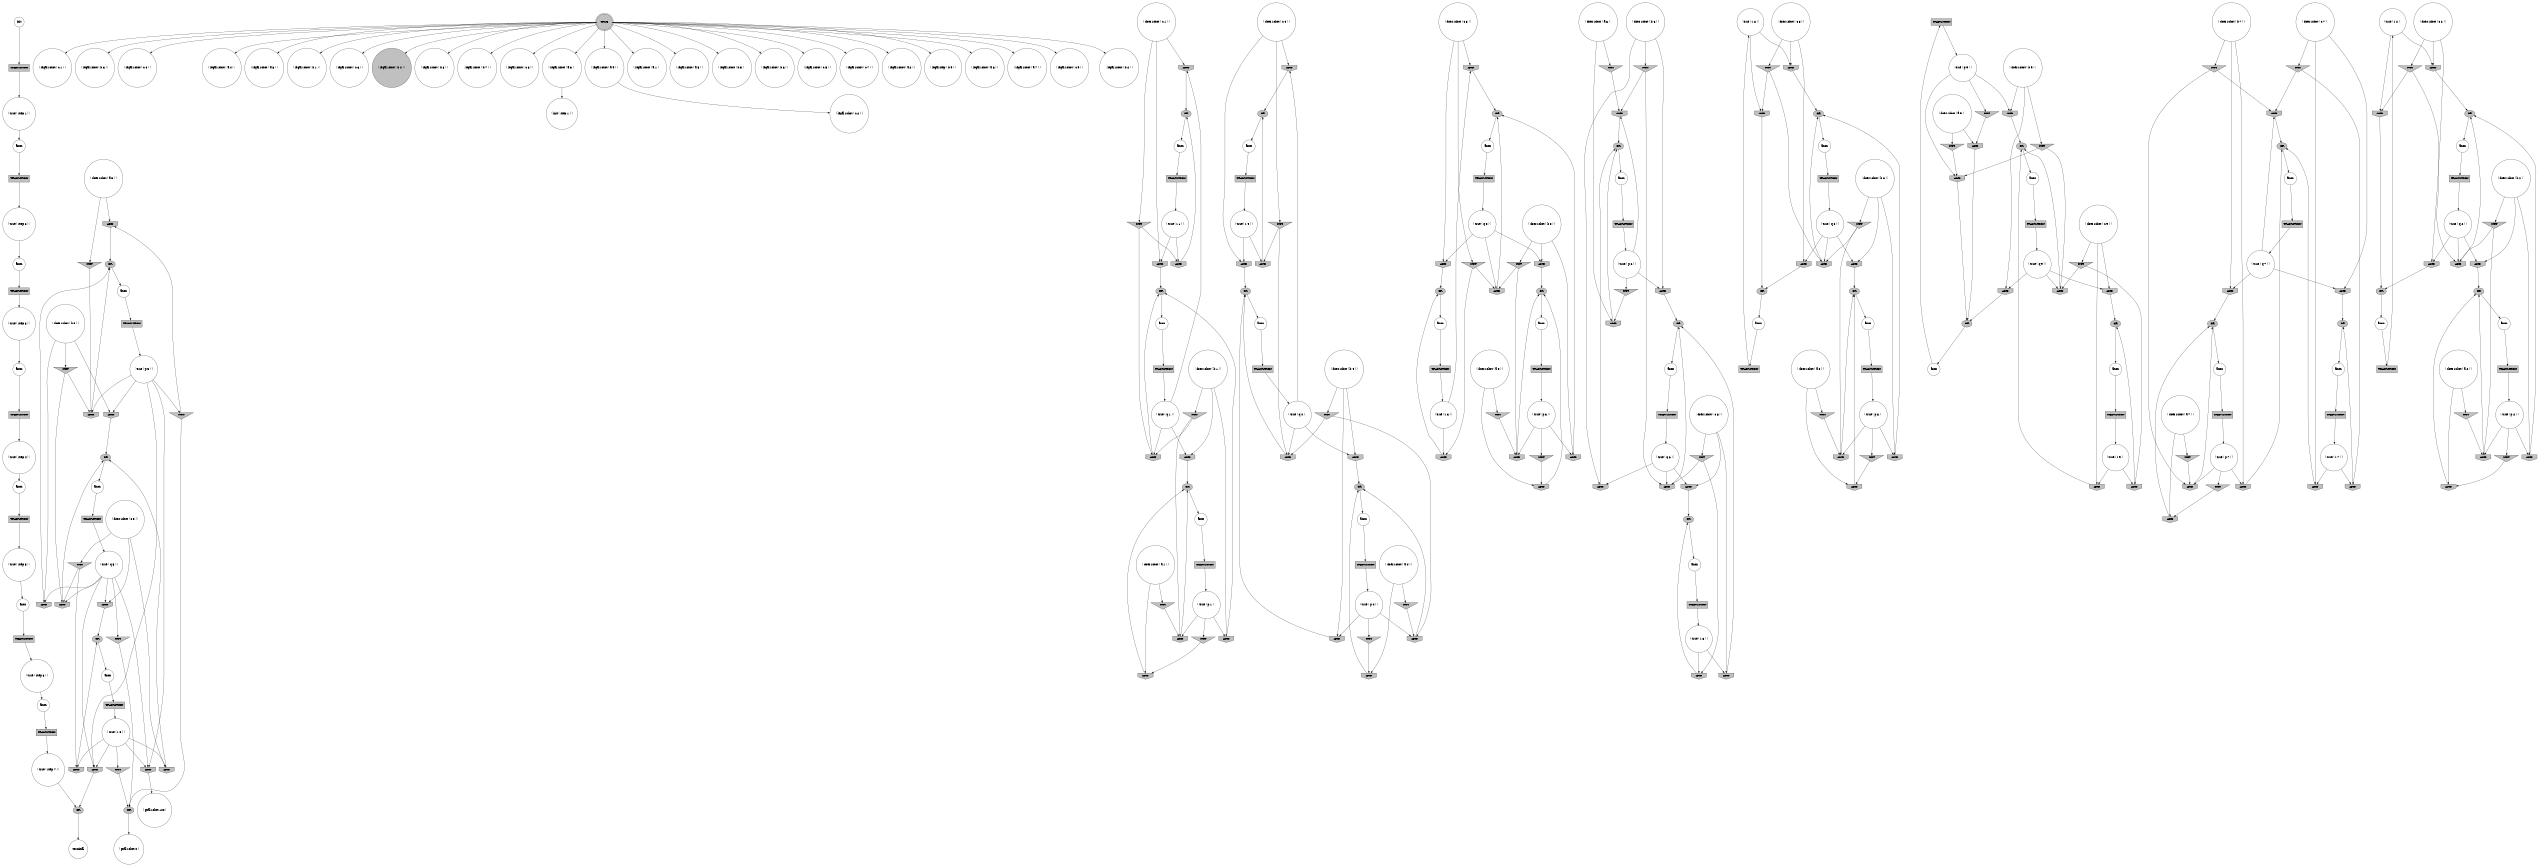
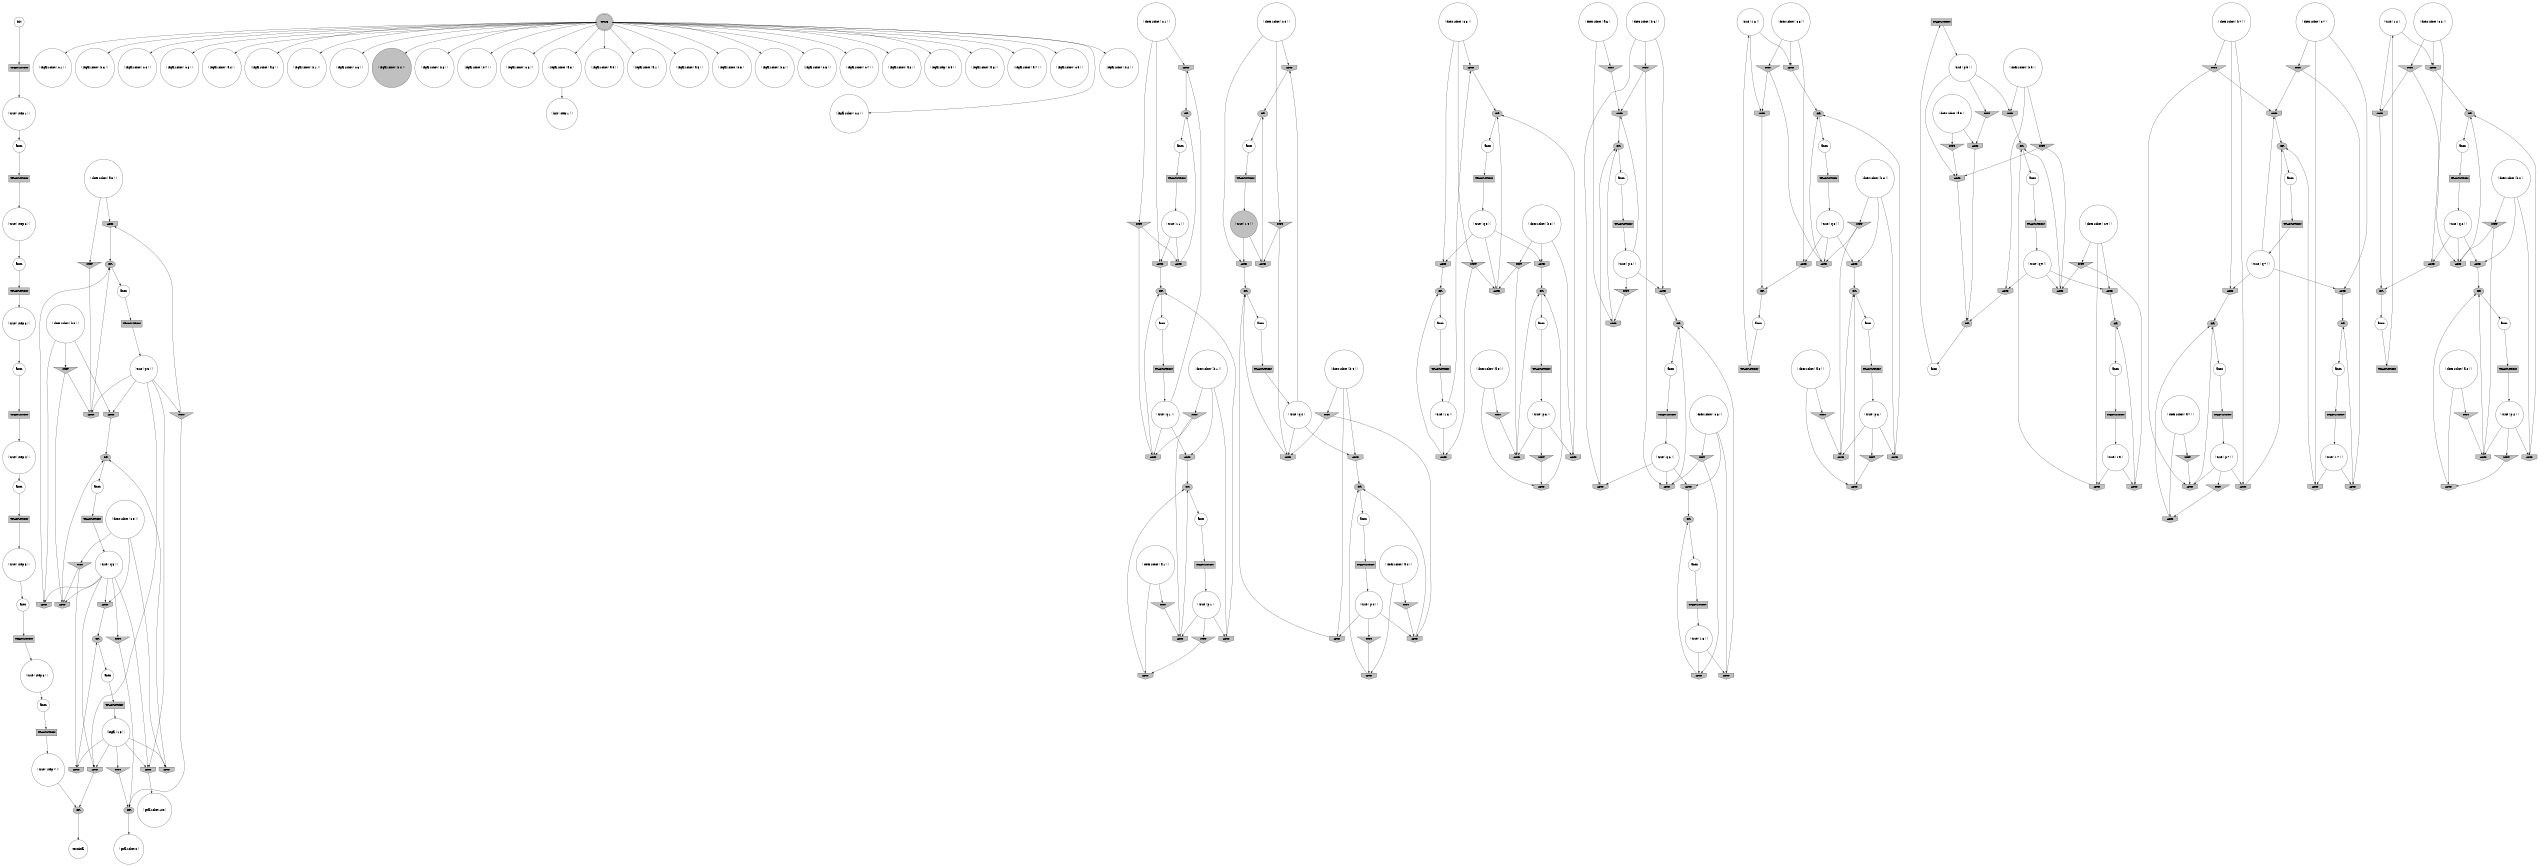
node "( legal robot ( c 8 ) )": added
edge "( legal robot ( a 9 ) )" -> "( legal robot ( c 2 ) )": now "TRUE" -> "( legal robot ( c 2 ) )"
node "( true ( r 4 ) )": fillcolor white -> grey
node "( true ( r 5 ) )": label "( true ( r 5 ) )" -> "( legal ( r 5 ) )"
